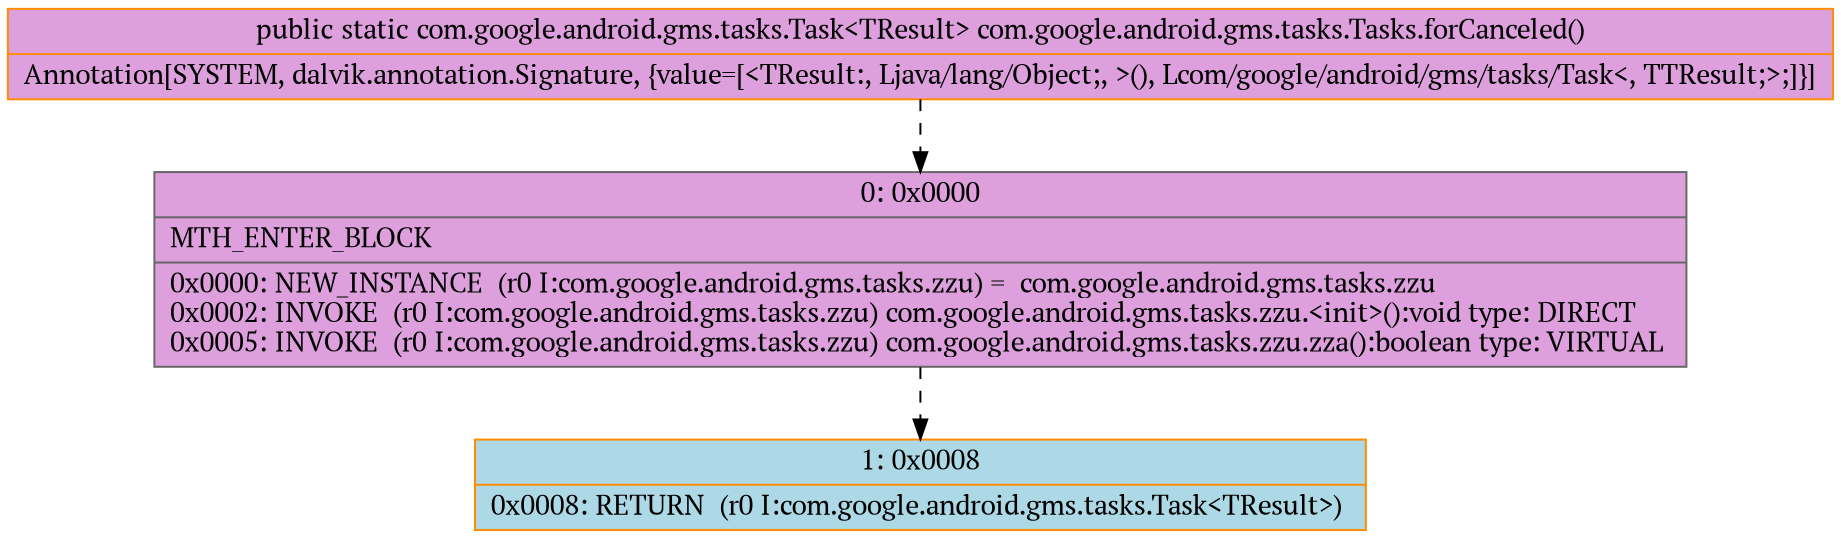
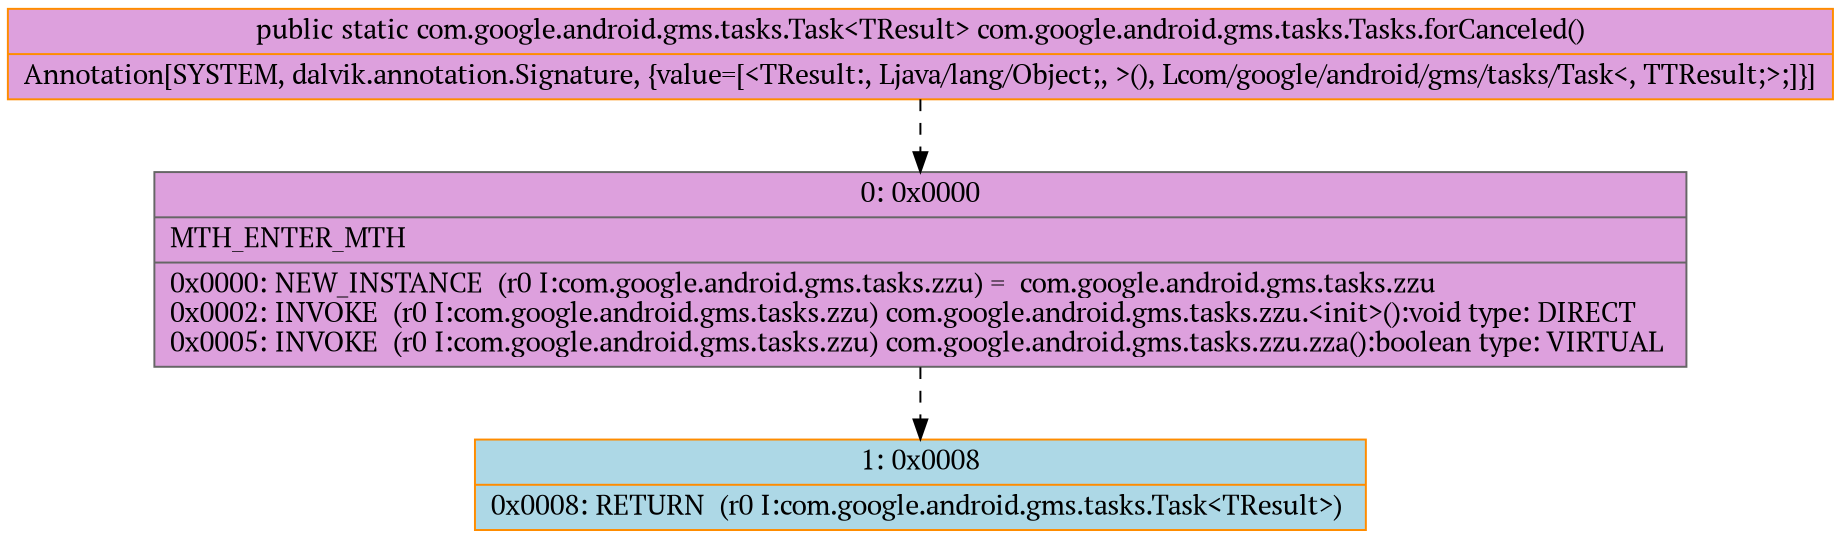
node "0: 0x0000": text "MTH_ENTER_BLOCK" -> "MTH_ENTER_MTH"
